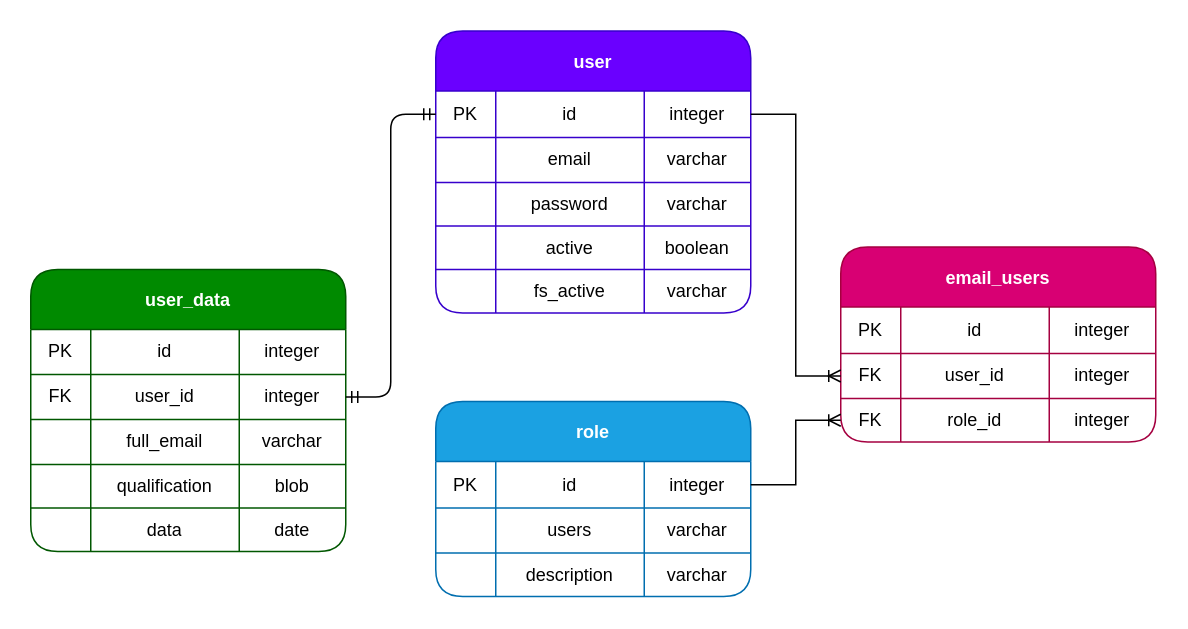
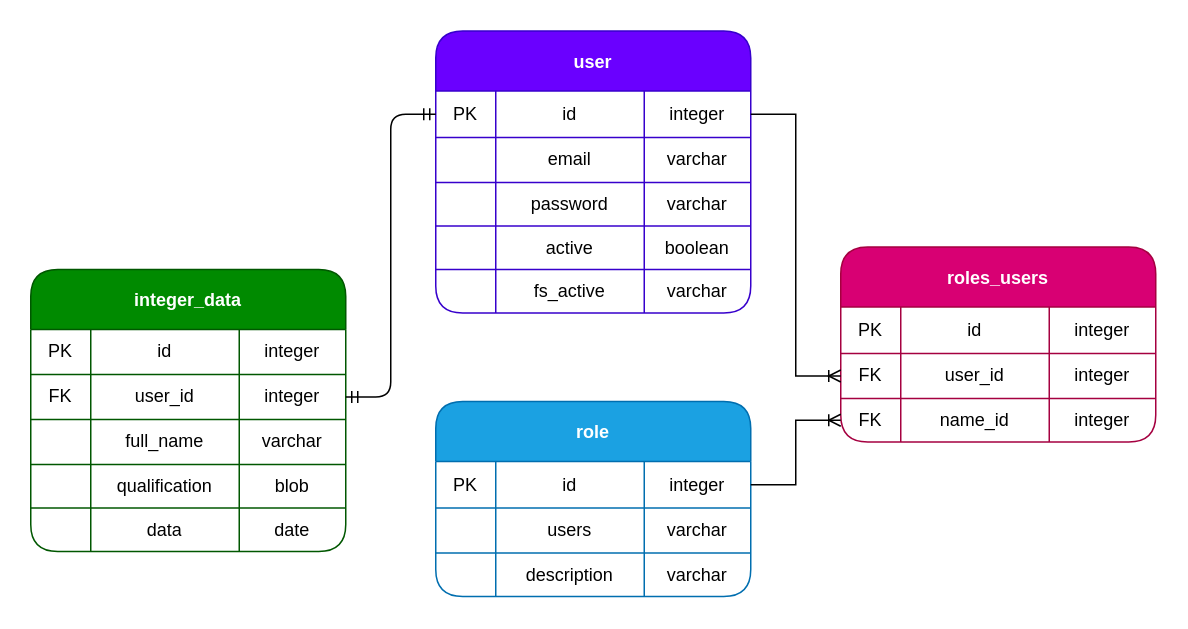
node "email_users": label "email_users" -> "roles_users"
node "user_data": label "user_data" -> "integer_data"
node "role_id": label "role_id" -> "name_id"
node "full_email": label "full_email" -> "full_name"
